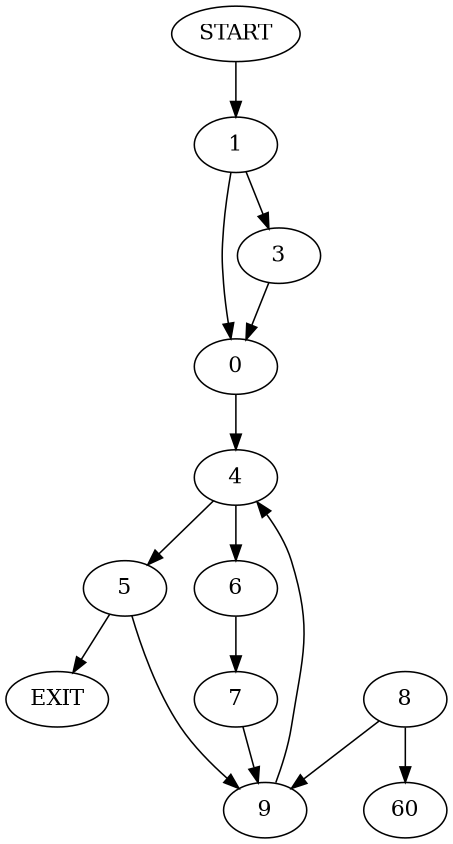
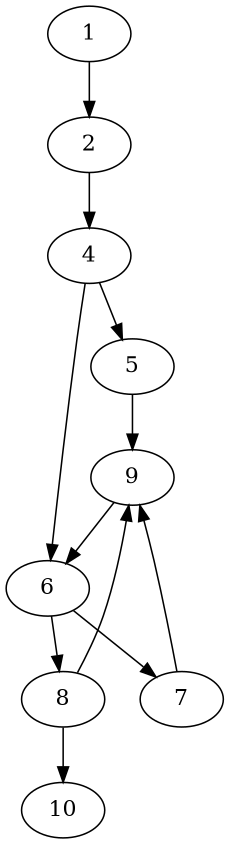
node "START": removed
node "3": removed
node "0": label "0" -> "2"
edge "6" -> "8": added
edge "9" -> "4": now "9" -> "6"
node "EXIT": removed
node "60": label "60" -> "10"
